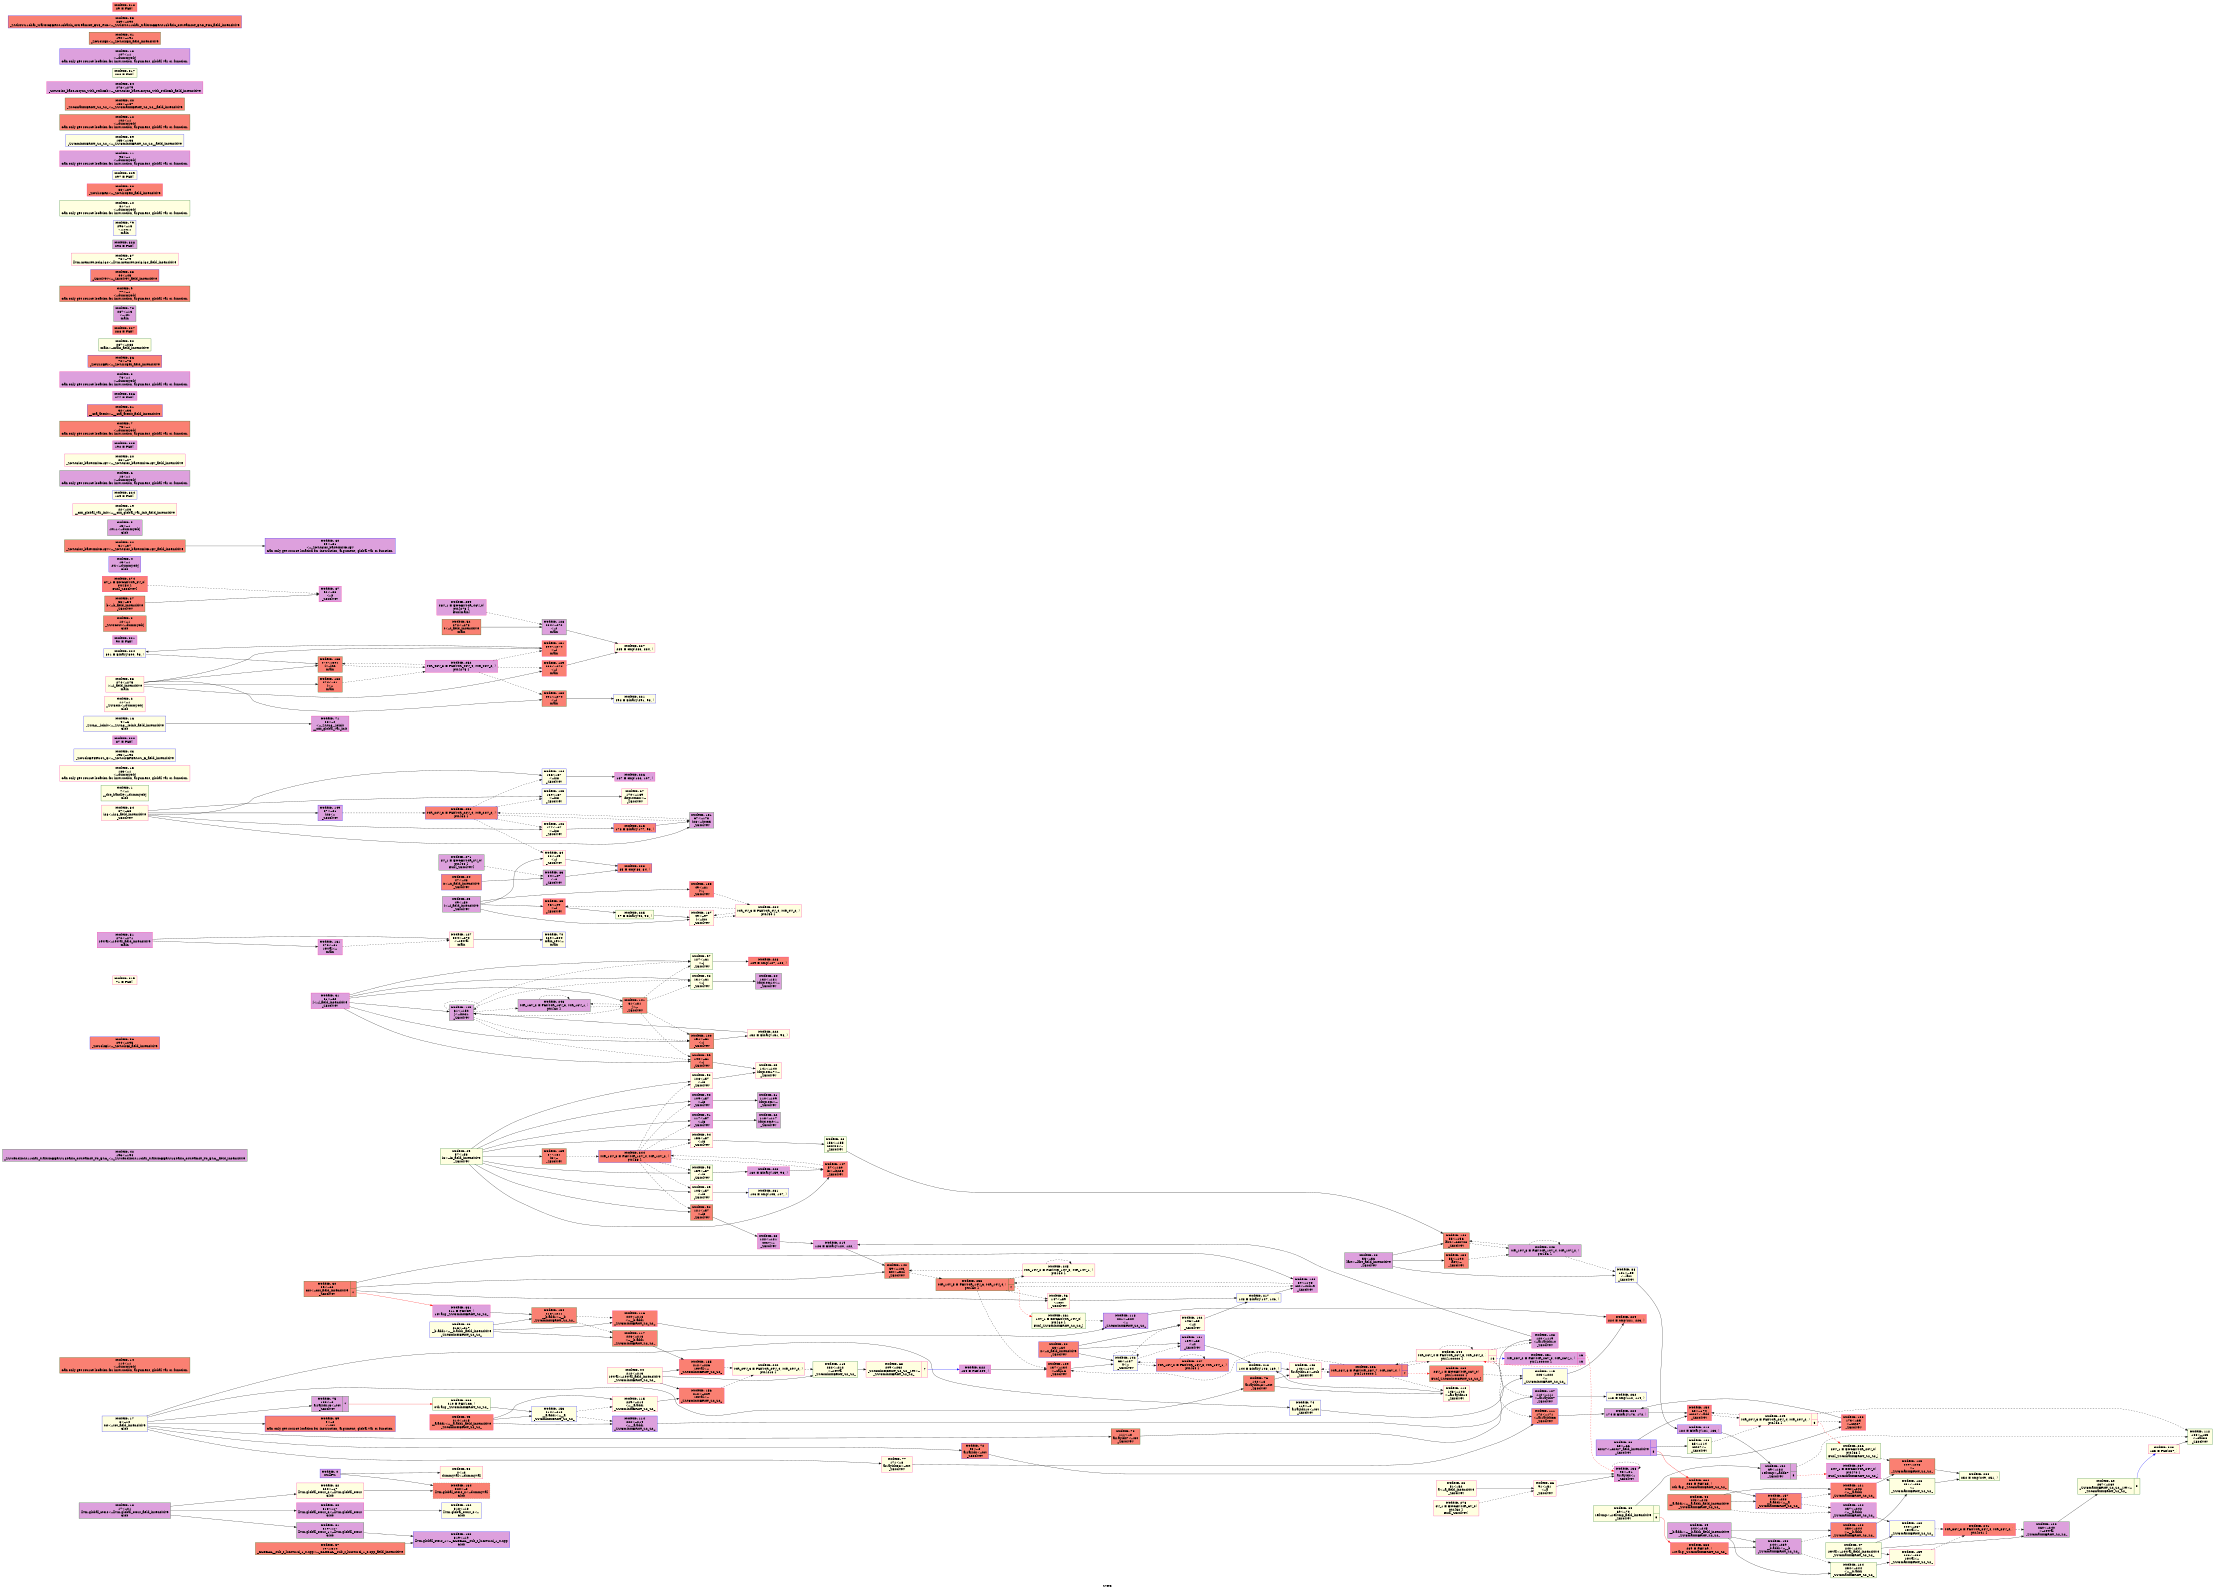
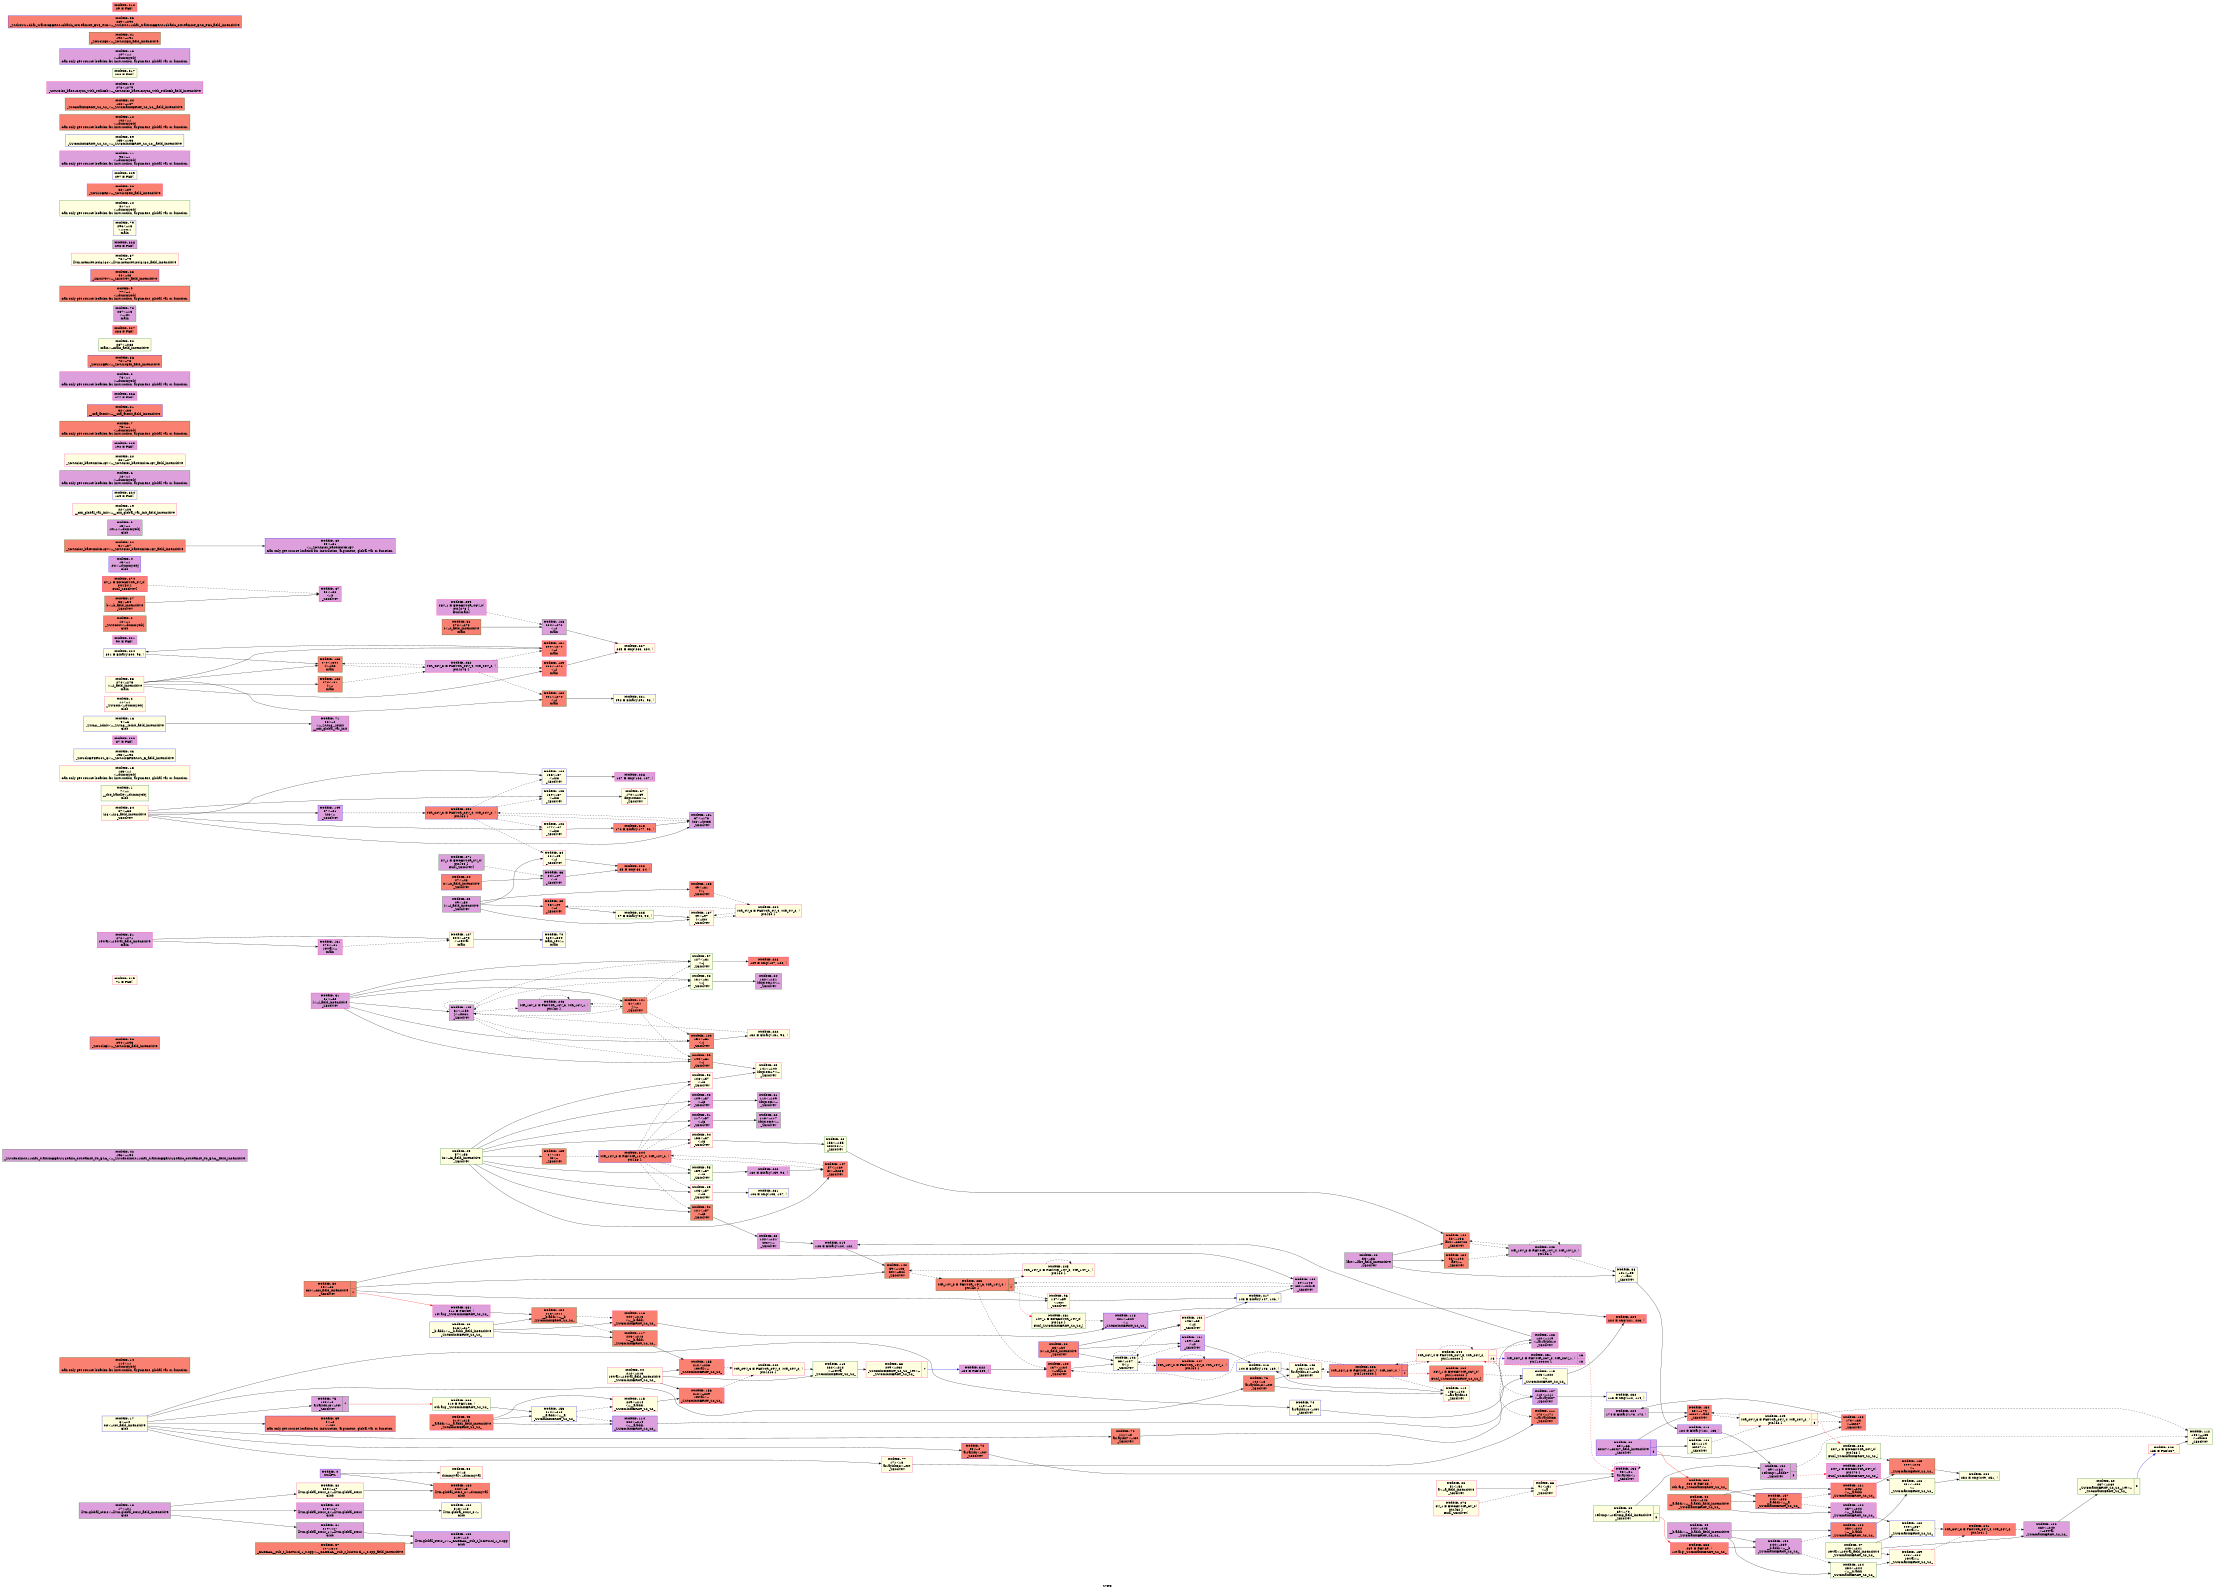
node "NodeID: 151": color darkgreen -> blue
edge "NodeID: 222" -> "NodeID: 145": style solid -> dashed
edge "NodeID: 111" -> "NodeID: 220": removed
edge "NodeID: 48" -> "NodeID: 122": style dashed -> solid
